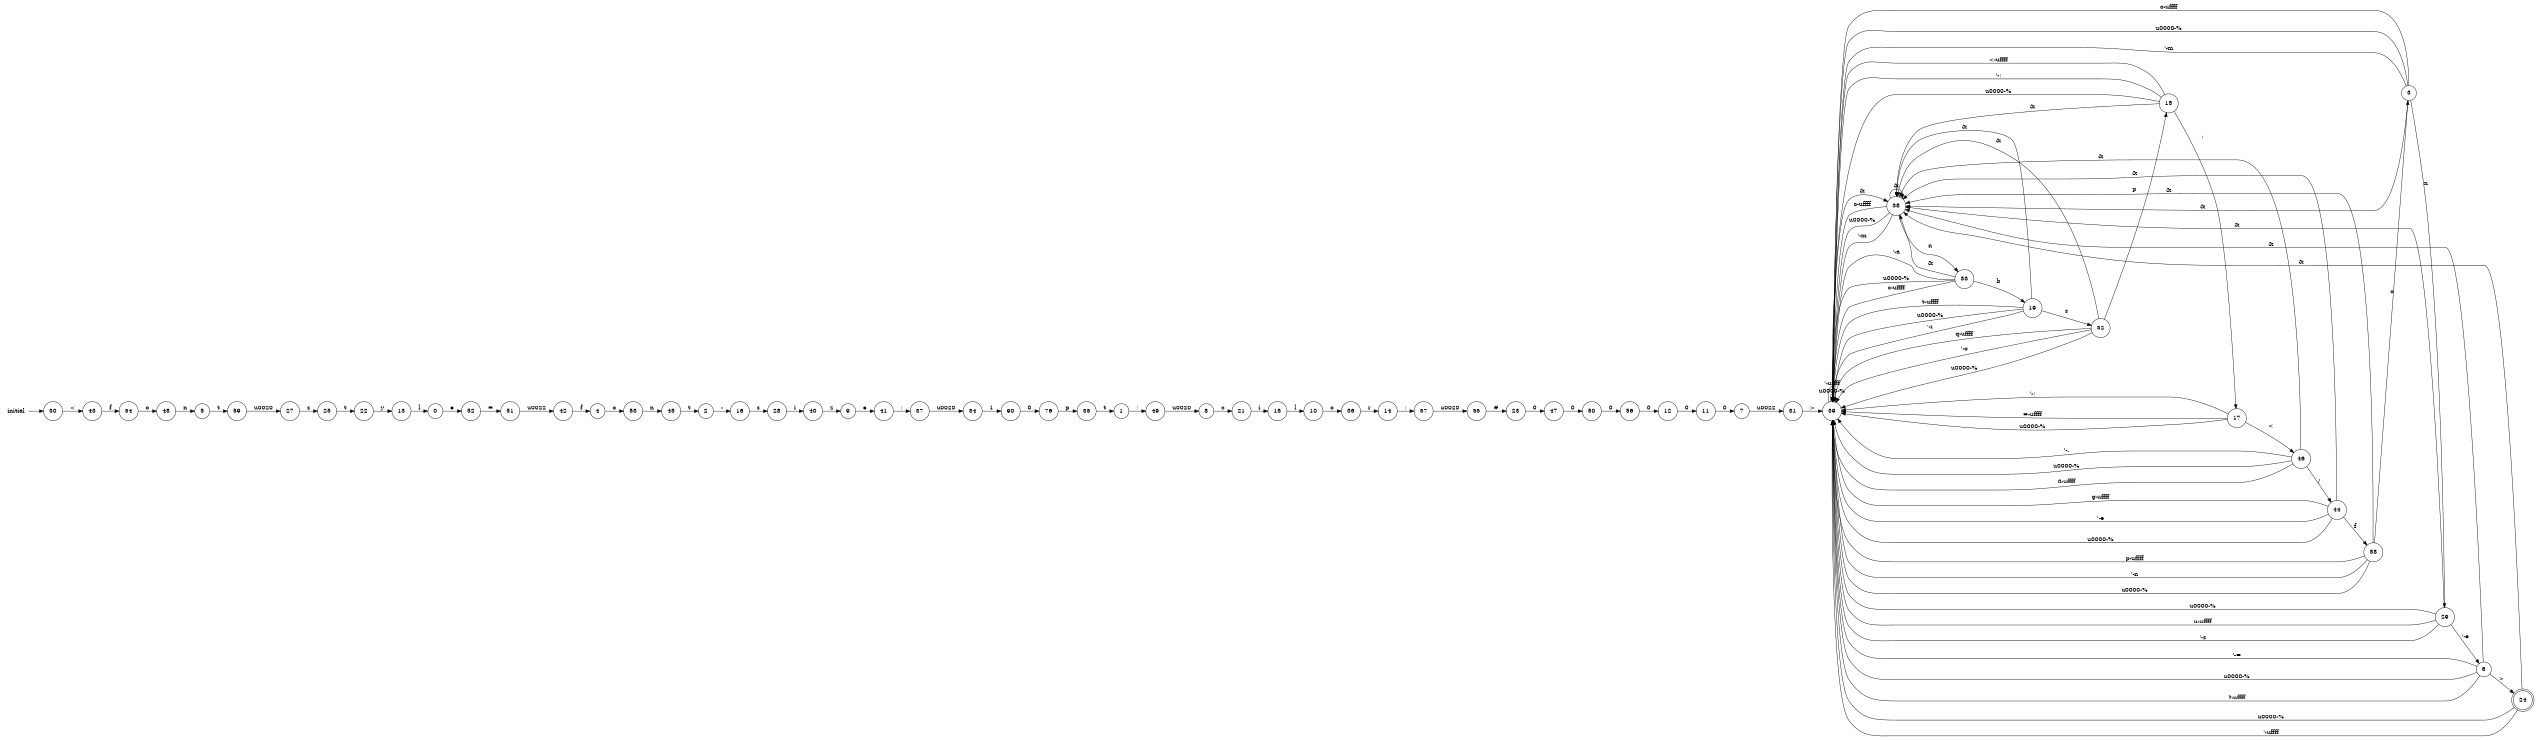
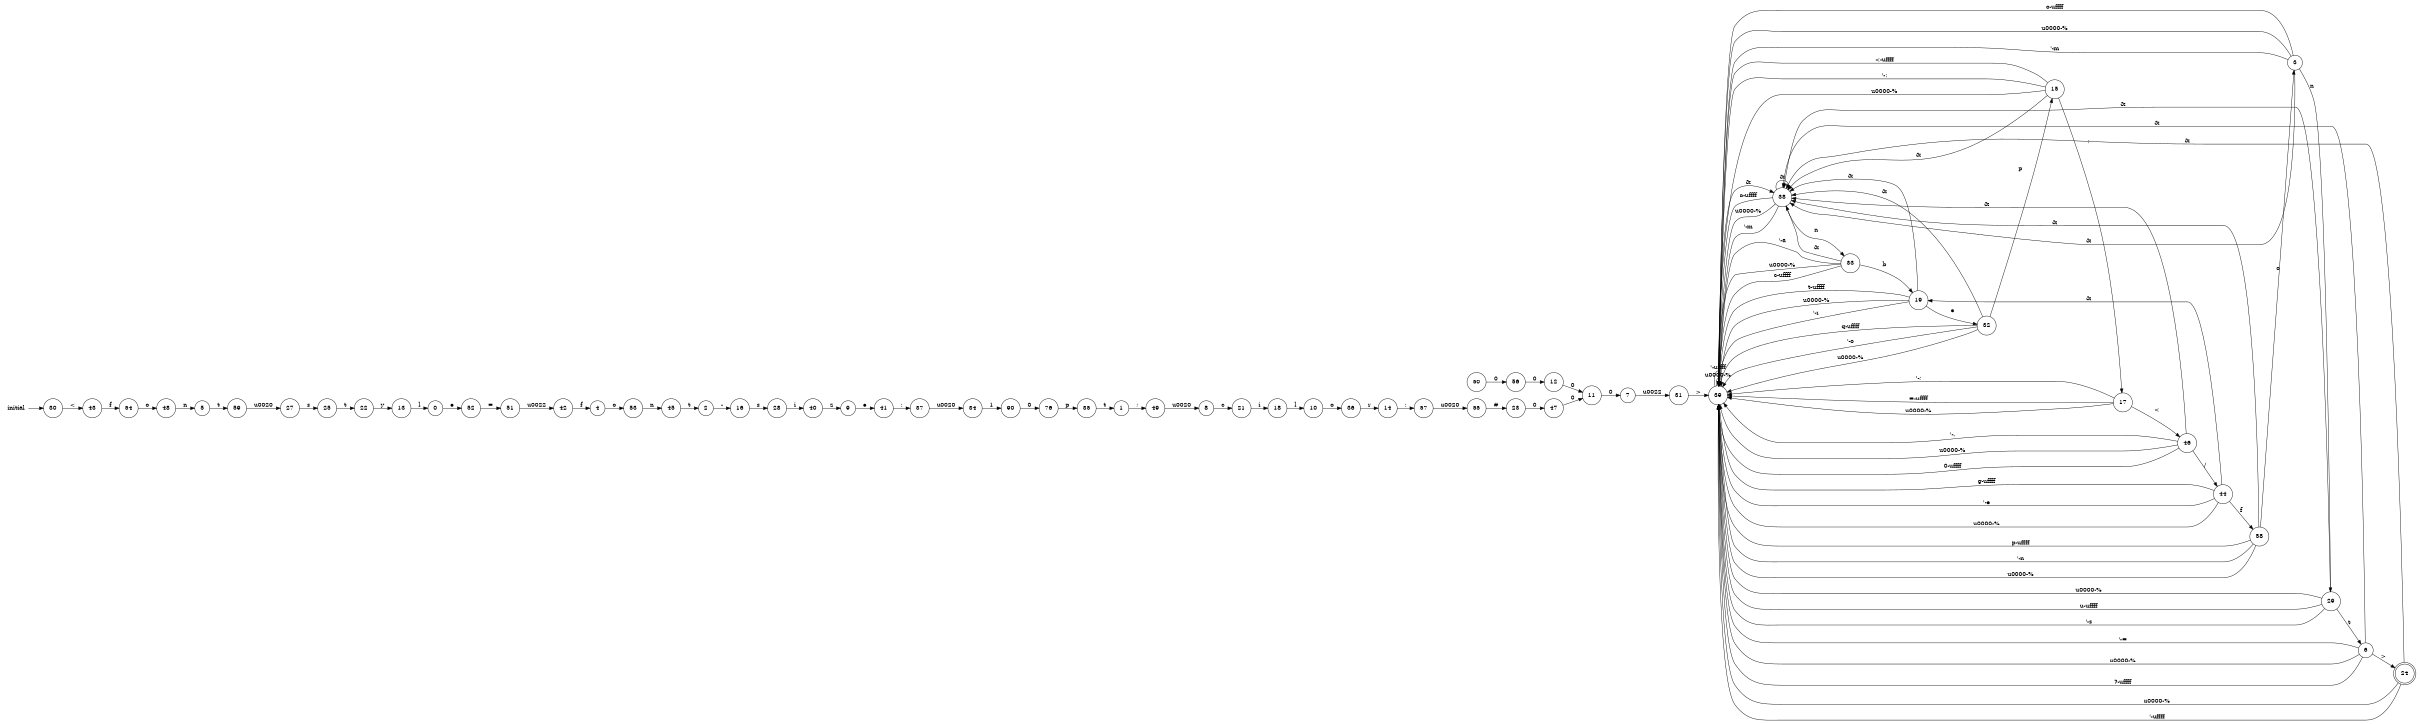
edge "44" -> "38": now "44" -> "19"
edge "19" -> "32": label "s" -> "e"
edge "47" -> "50": now "47" -> "11"
edge "29" -> "6": label "'-e" -> "t"
